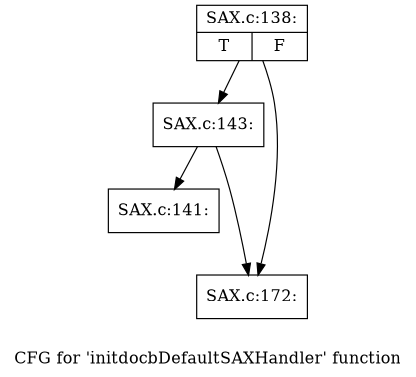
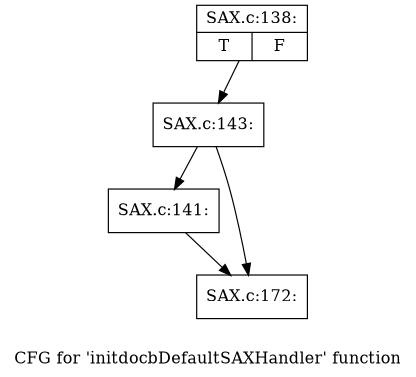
edge "SAX.c:138:" -> "SAX.c:172:": now "SAX.c:141:" -> "SAX.c:172:"
